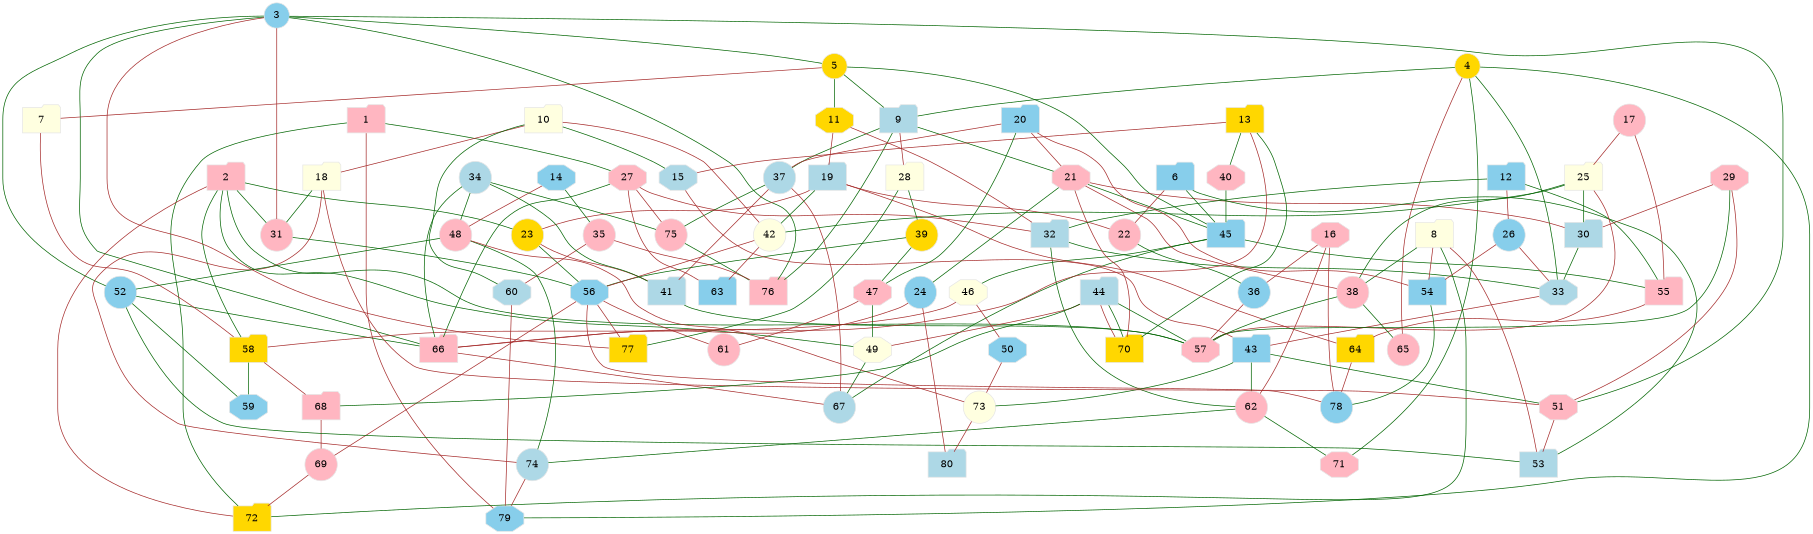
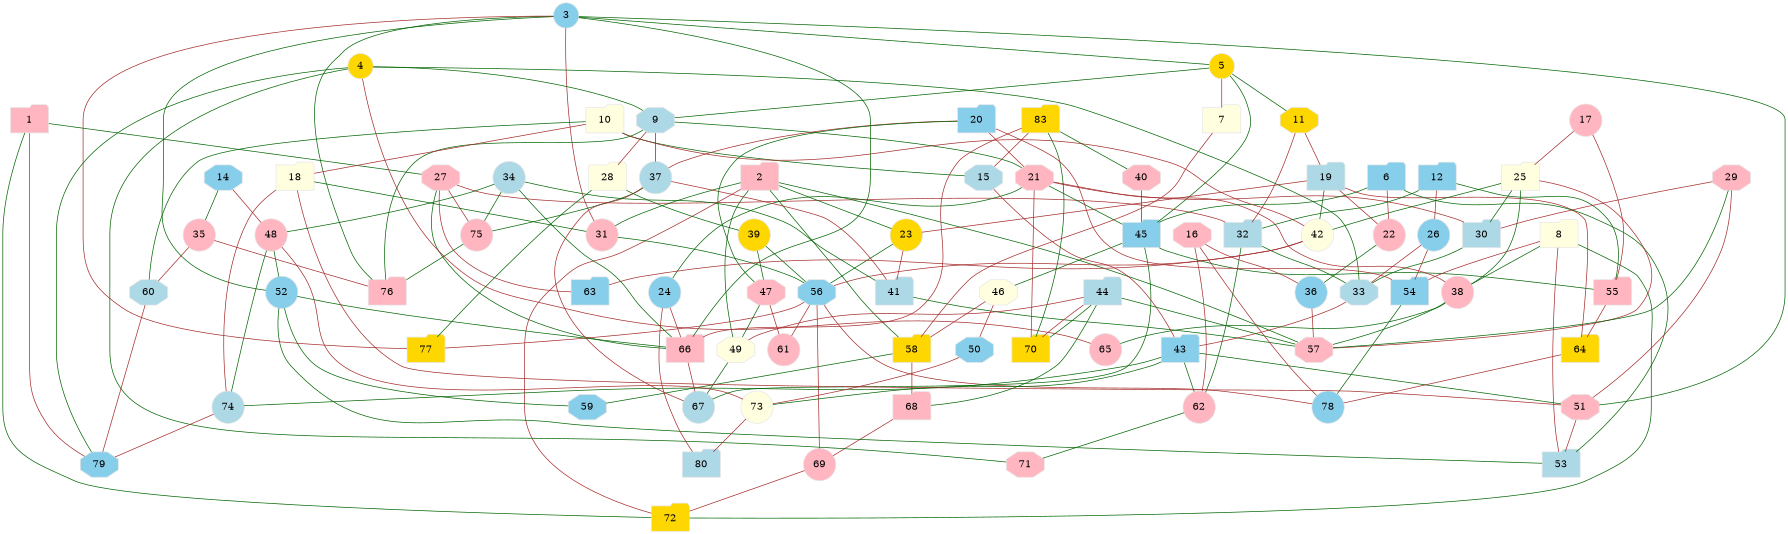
node "9": shape folder -> octagon
node "13": label "13" -> "83"
edge "62" -- "74": now "43" -- "74"
